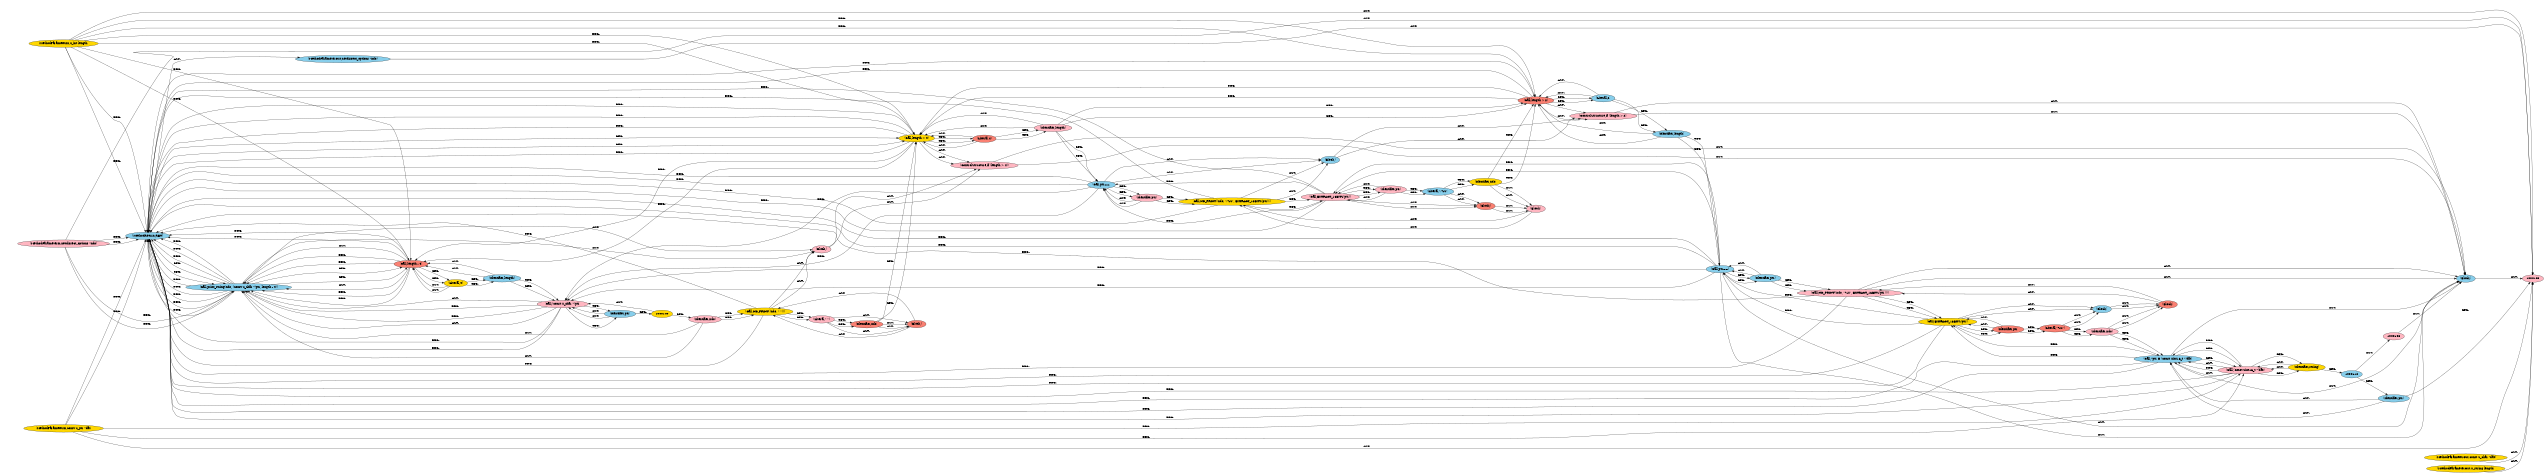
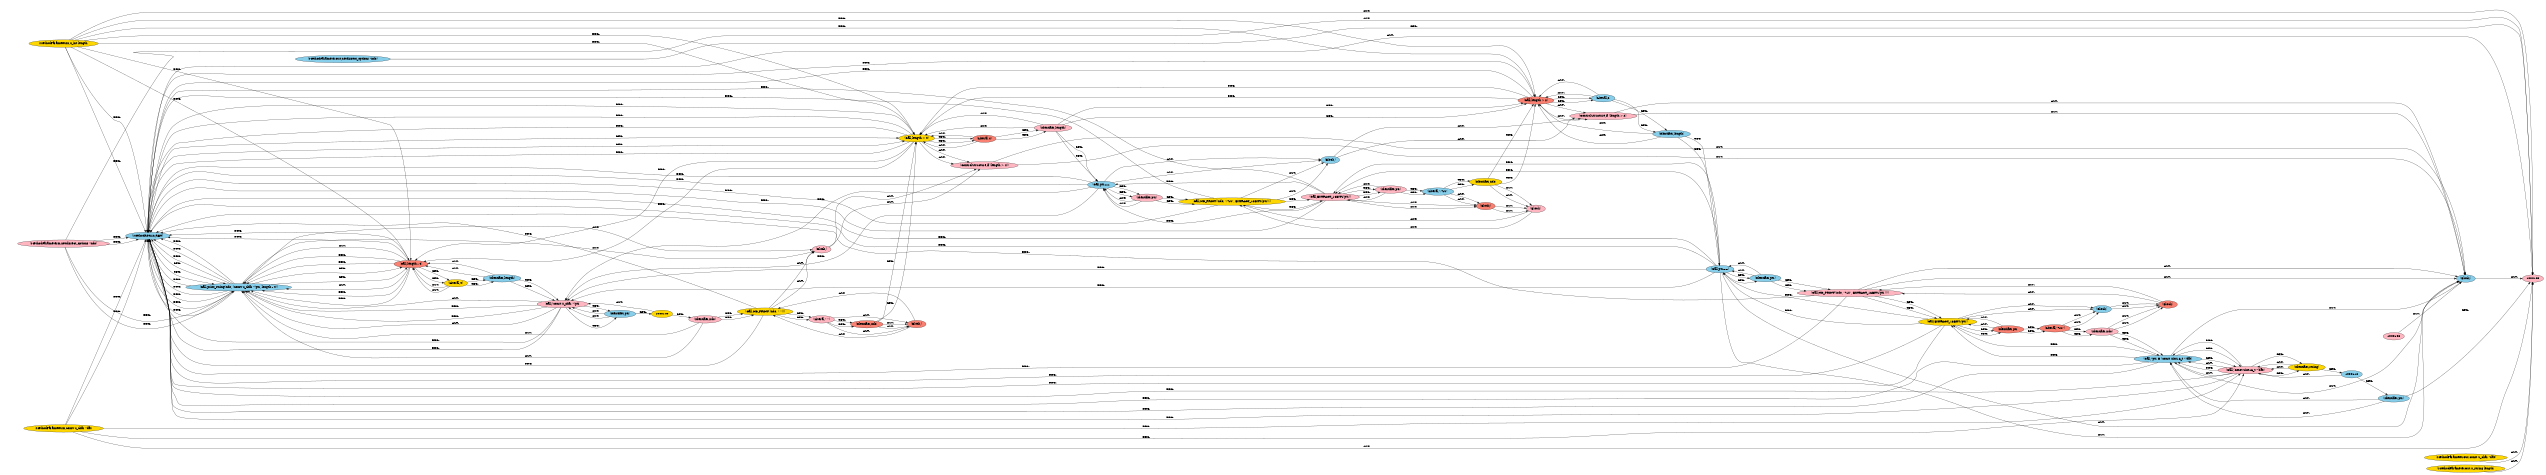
edge "(MethodParameterOut,netdissect_options *ndo)" -> "1000103": label "AST: " -> "CFG: "
edge "(MethodReturn,RET)" -> "(MethodParameterOut,netdissect_options *ndo)": now "(MethodReturn,RET)" -> "1000103"
edge "1000112" -> "1000108": now "1000112" -> "(Call,(const uint16_t *)dat)"
node "(MethodParameterIn,const u_ptr *dat)": label "(MethodParameterIn,const u_ptr *dat)" -> "(MethodParameterIn,const u_char *dat)"
